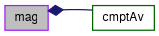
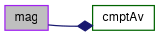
edge "cmptAv" -> "mag": reversed
